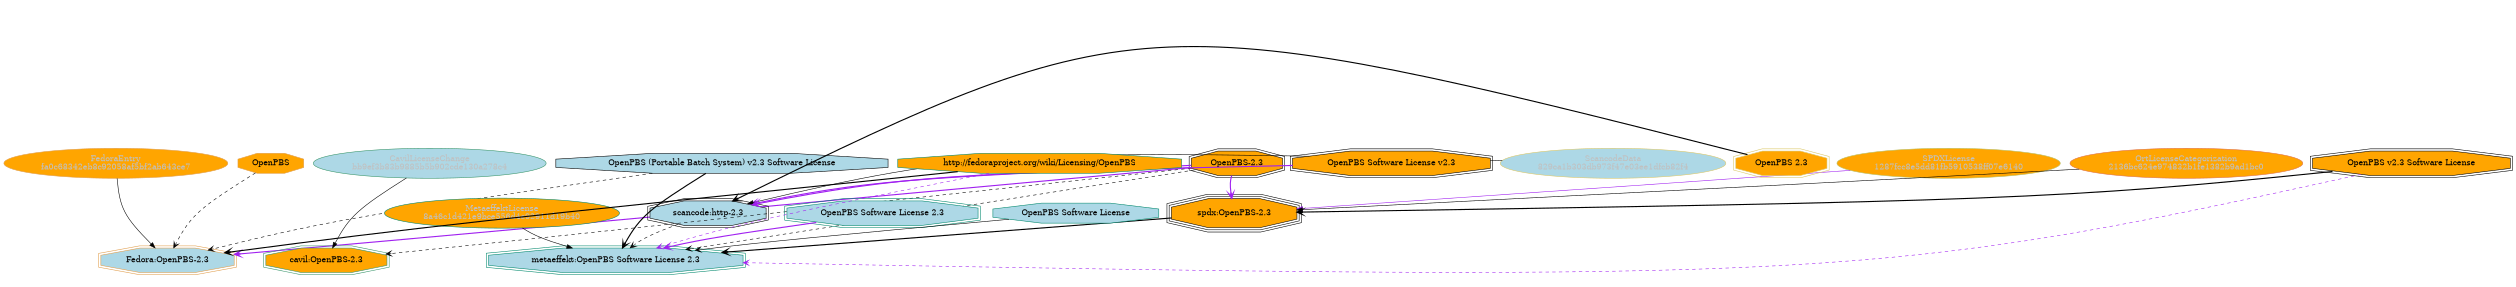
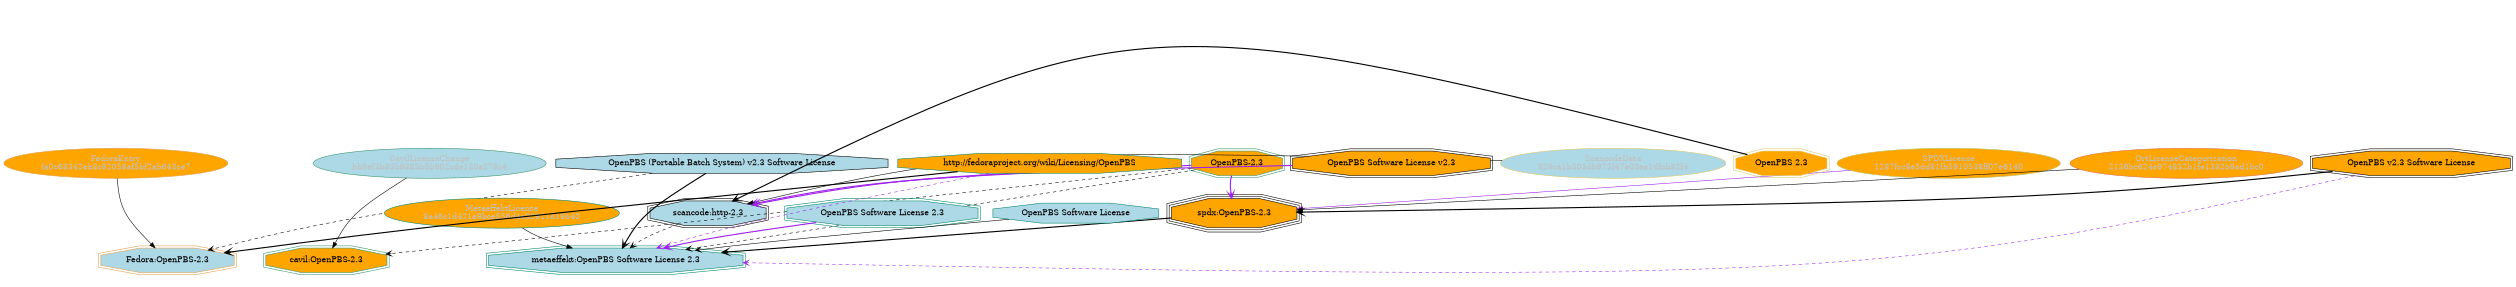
node "OpenPBS": removed
node "OpenPBS-2.3": color black -> #379469
edge "OpenPBS-2.3" -> "Fedora:OpenPBS-2.3": removed
